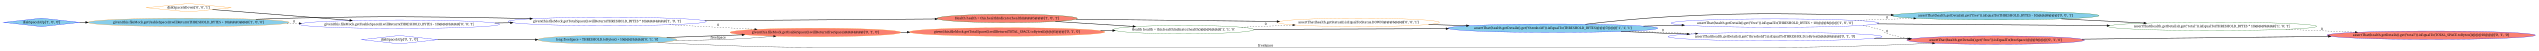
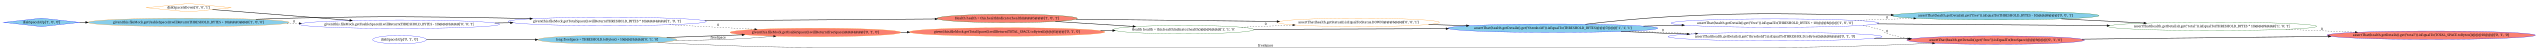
node "diskSpaceIsUp['0', '1', '0']": shape diamond -> ellipse
